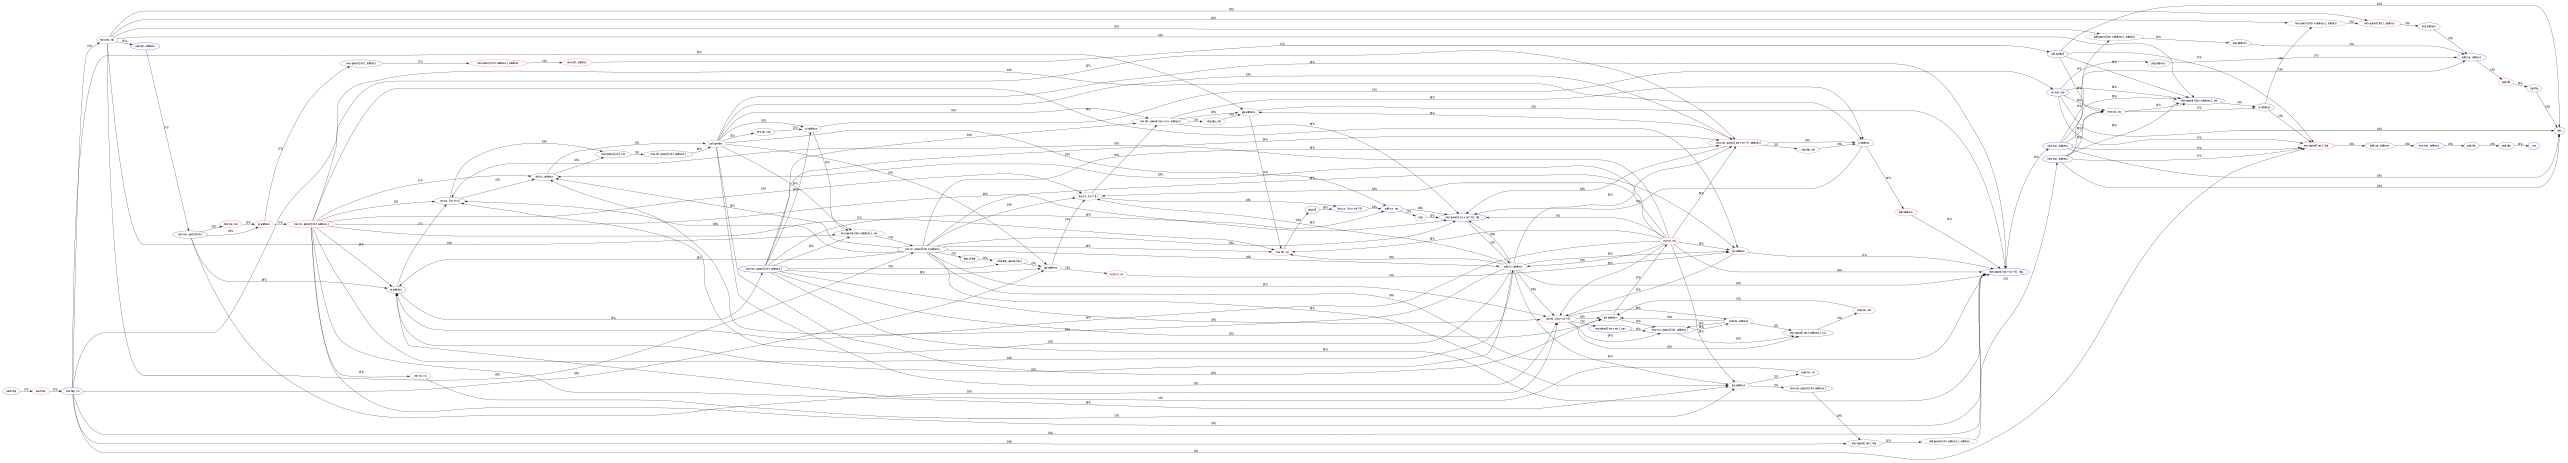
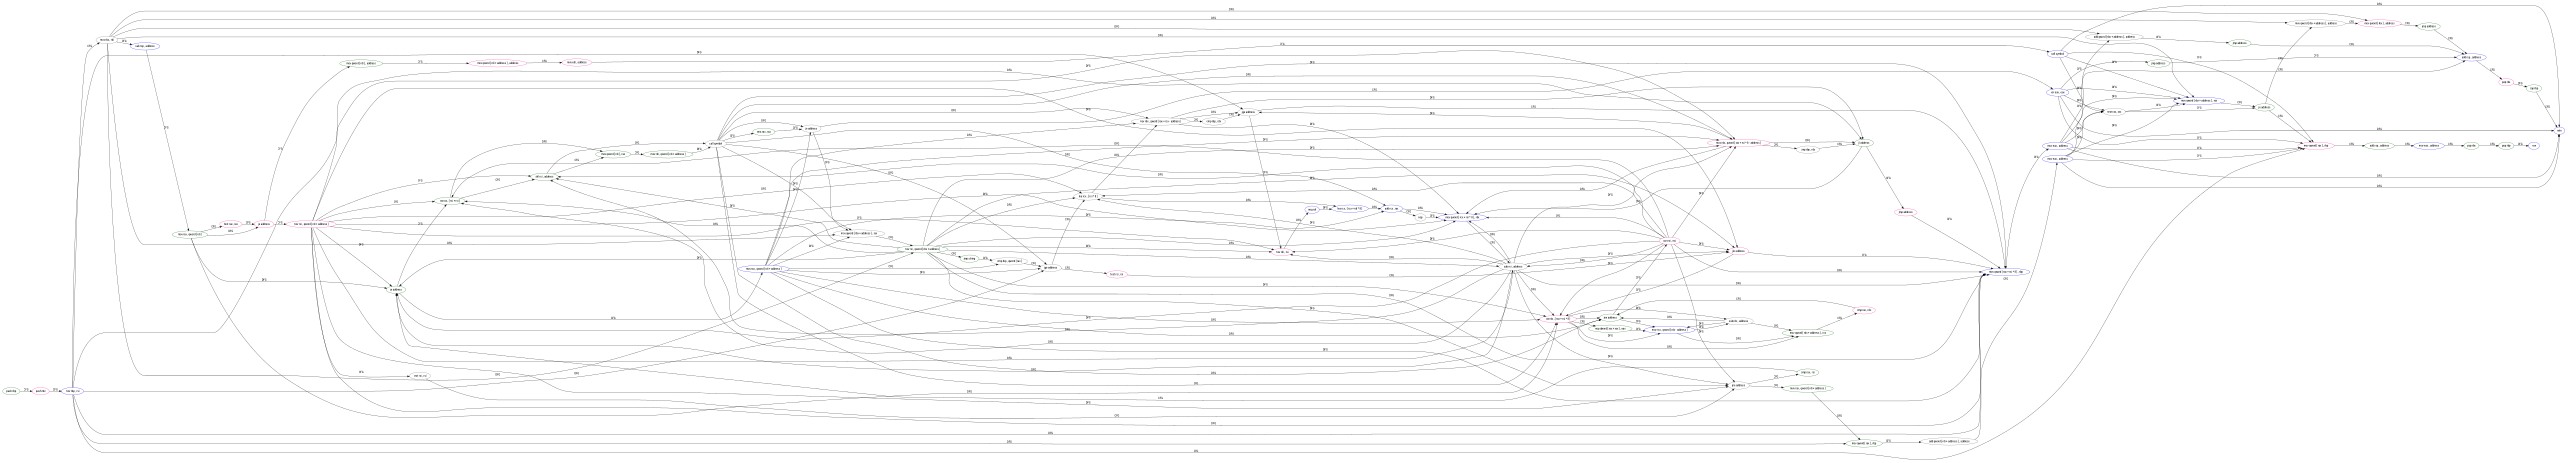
node "nop dword [ rax + rax ] , eax": color blue -> darkgreen
